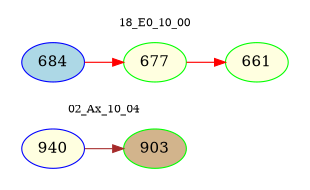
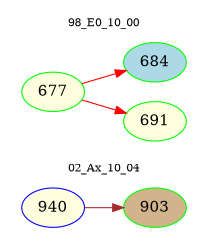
cluster "18_E0_10_00": label "18_E0_10_00" -> "98_E0_10_00"
node "684": color blue -> green
edge "684" -> "677": reversed
node "661": label "661" -> "691"
